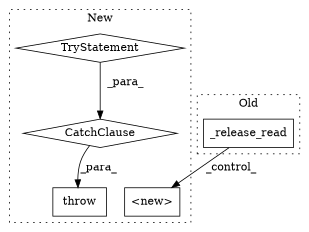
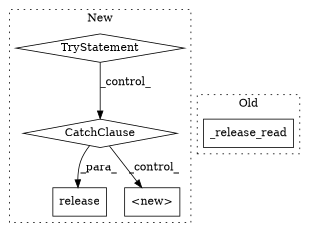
edge "TryStatement" -> "CatchClause": label "_para_" -> "_control_"
edge "_release_read" -> "<new>": now "CatchClause" -> "<new>"
node "throw": label "throw" -> "release"
